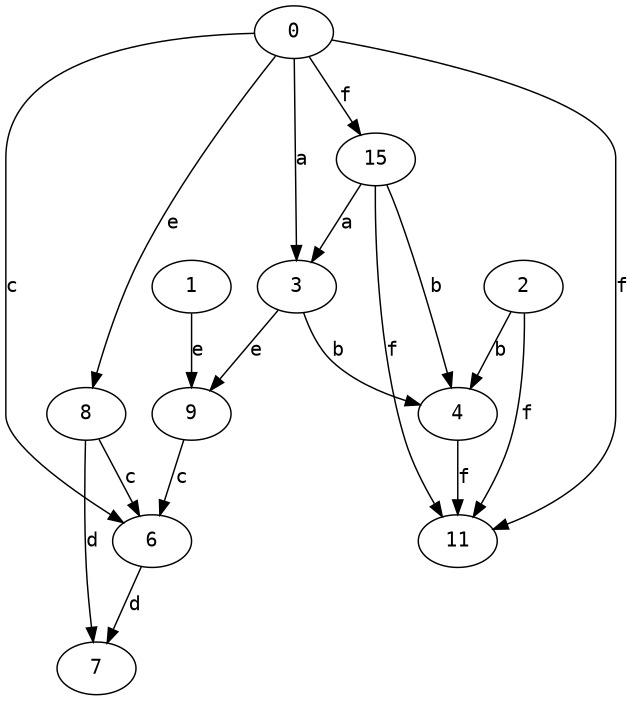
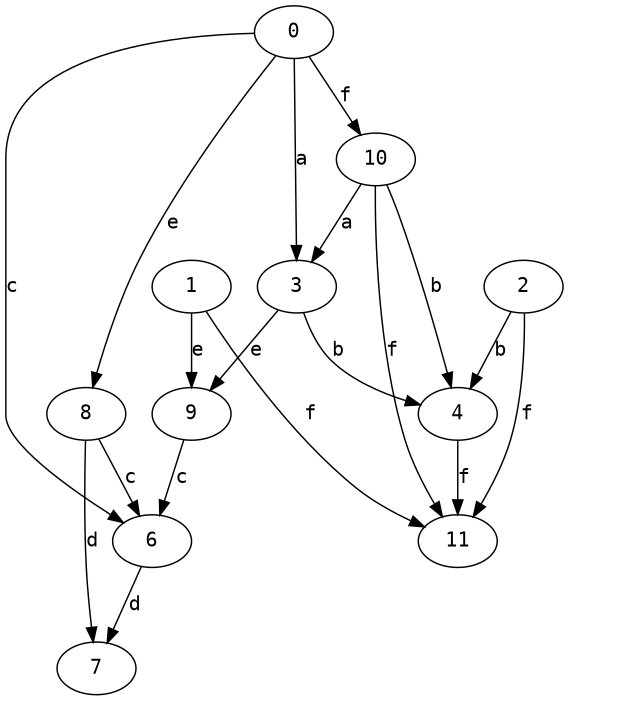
node "15": label "15" -> "10"
edge "0" -> "11": now "1" -> "11"
